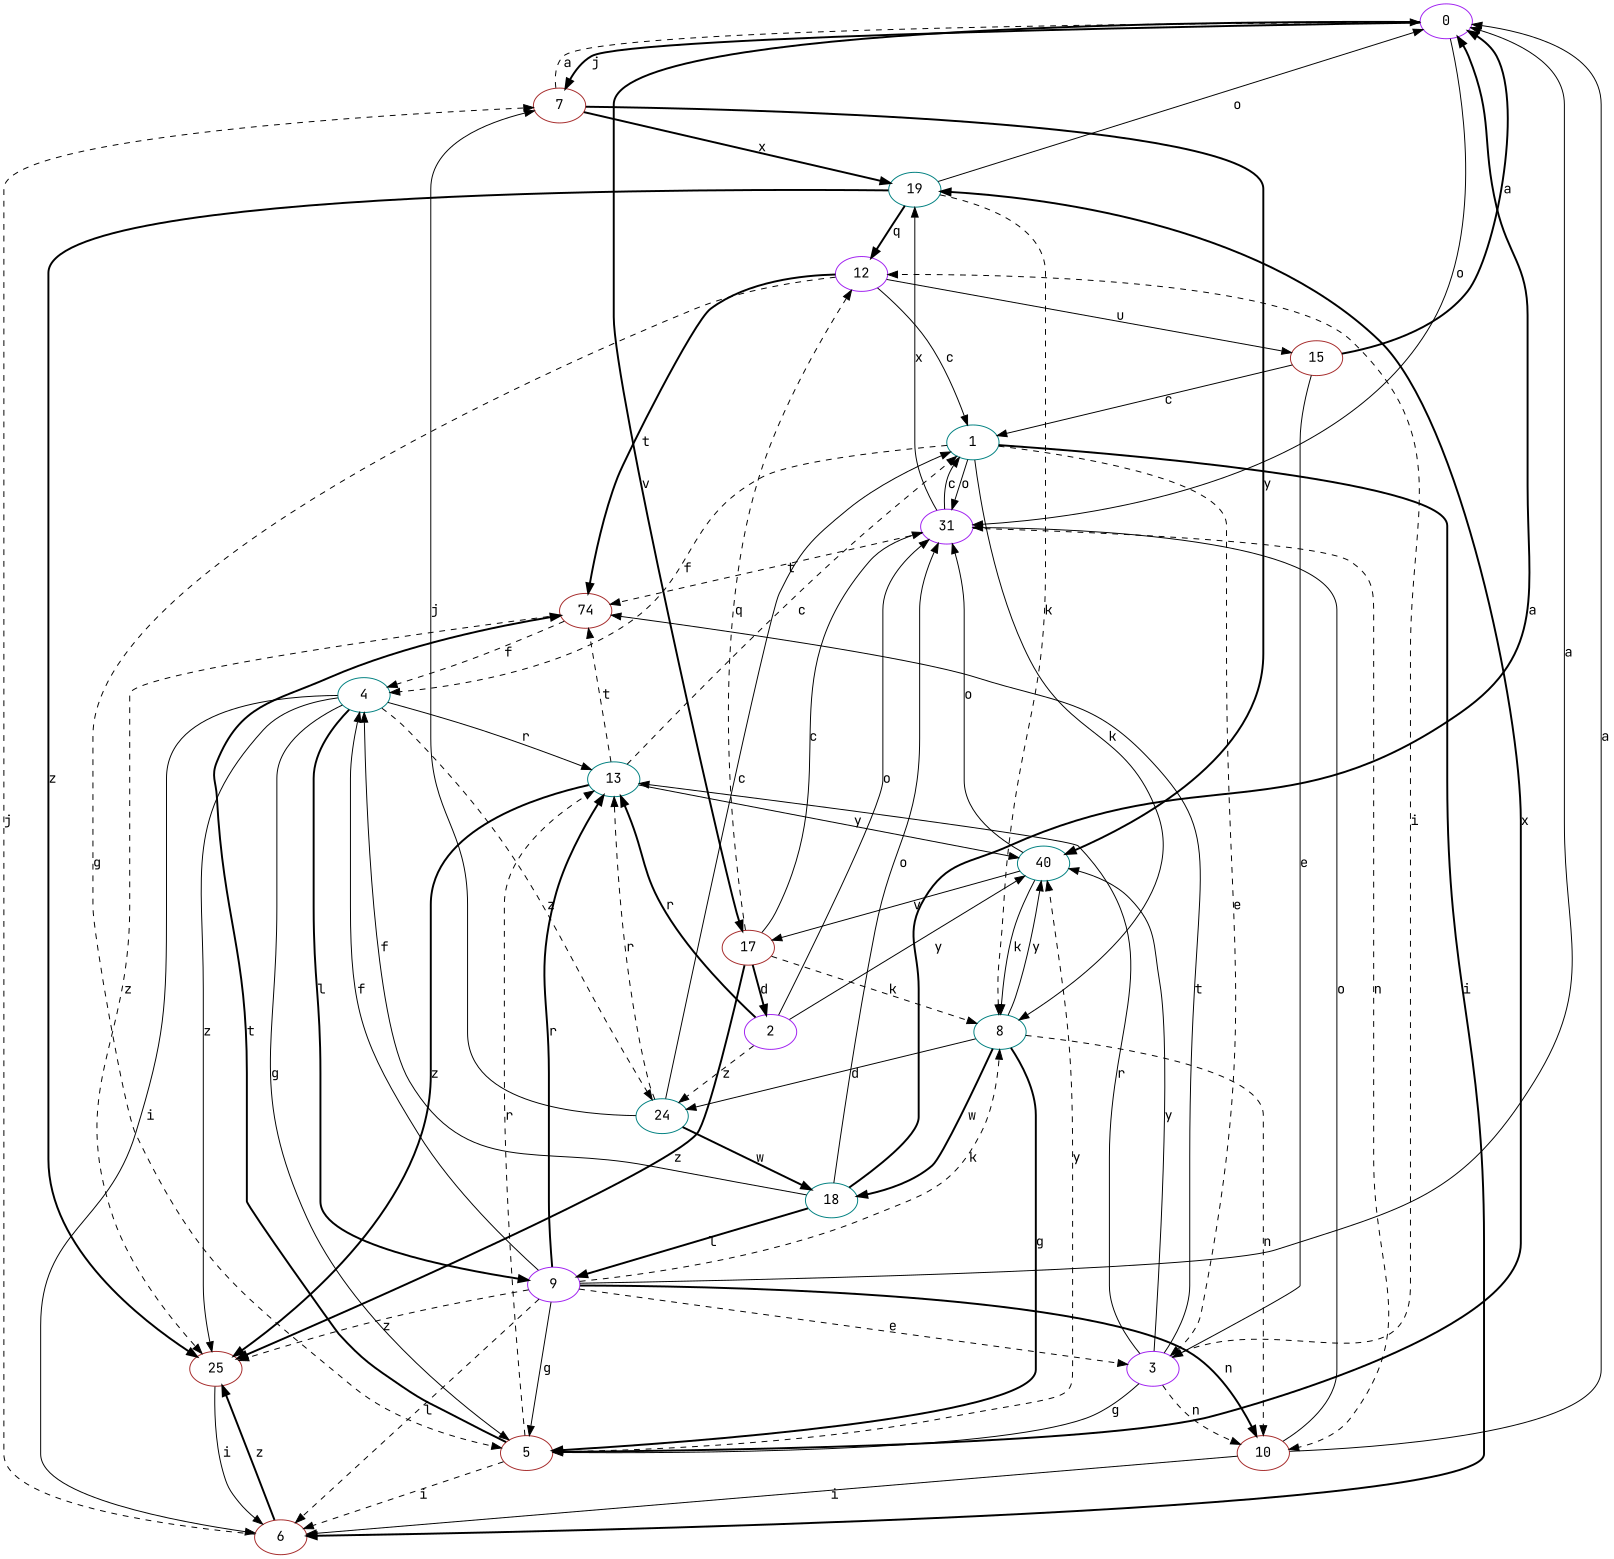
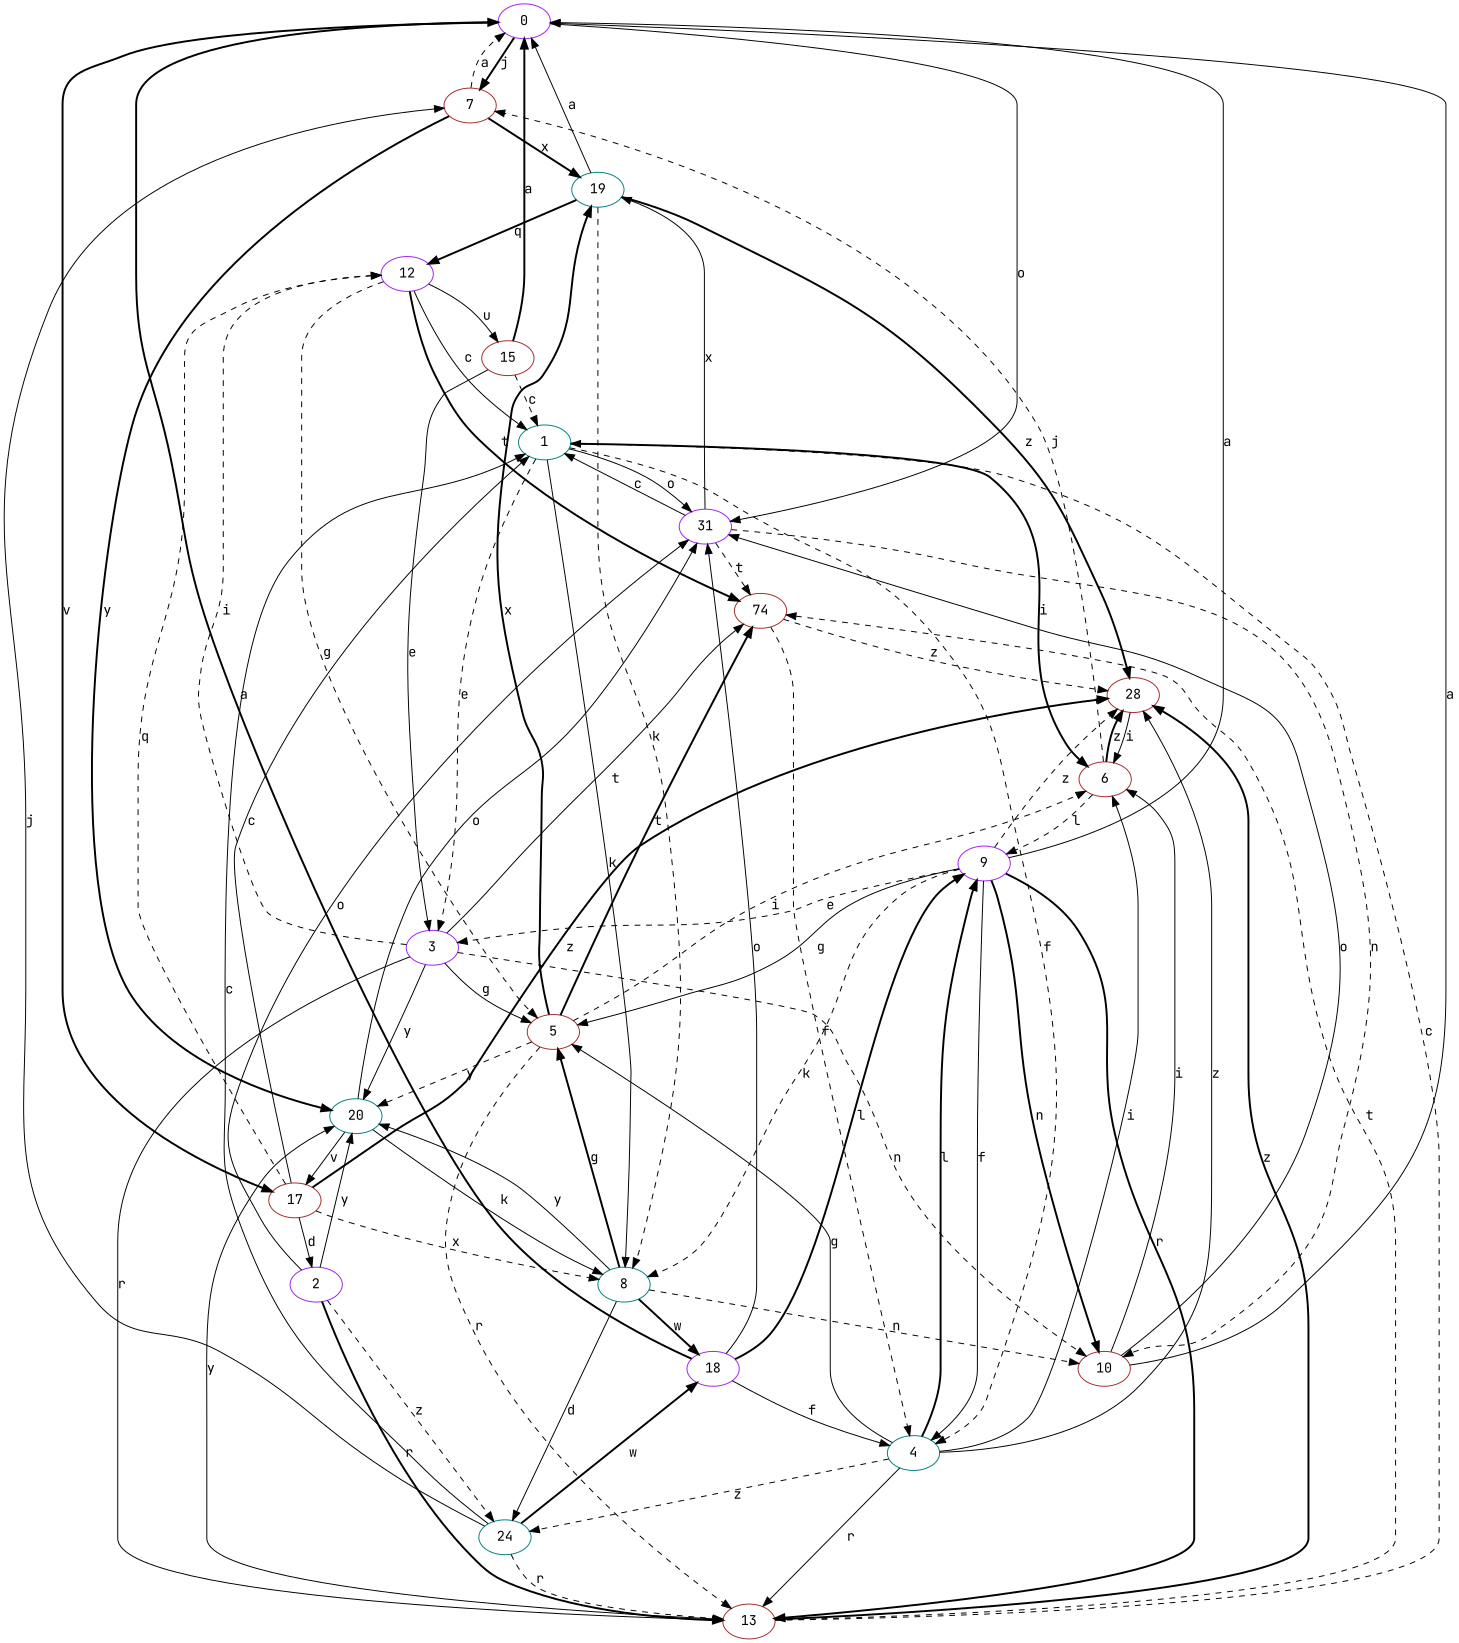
edge "19" -> "0": label "o" -> "a"
edge "15" -> "1": style solid -> dashed
edge "17" -> "31": now "17" -> "1"
node "13": color teal -> brown
node "40": label "40" -> "20"
edge "17" -> "2": style bold -> solid
edge "17" -> "8": label "k" -> "x"
node "18": color teal -> purple
node "25": label "25" -> "28"
edge "9" -> "6": reversed
